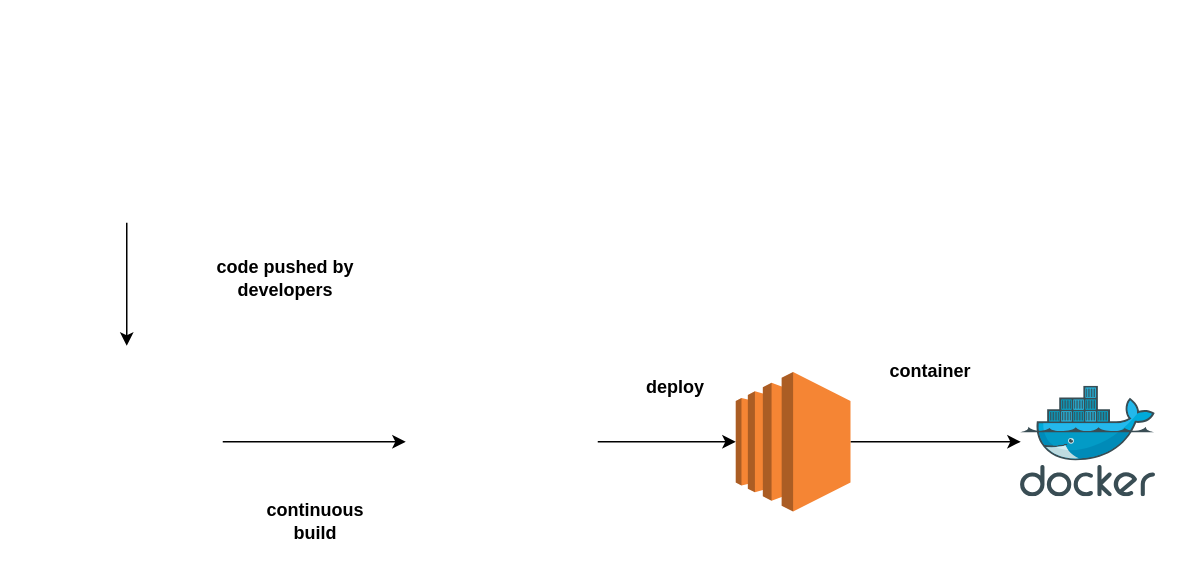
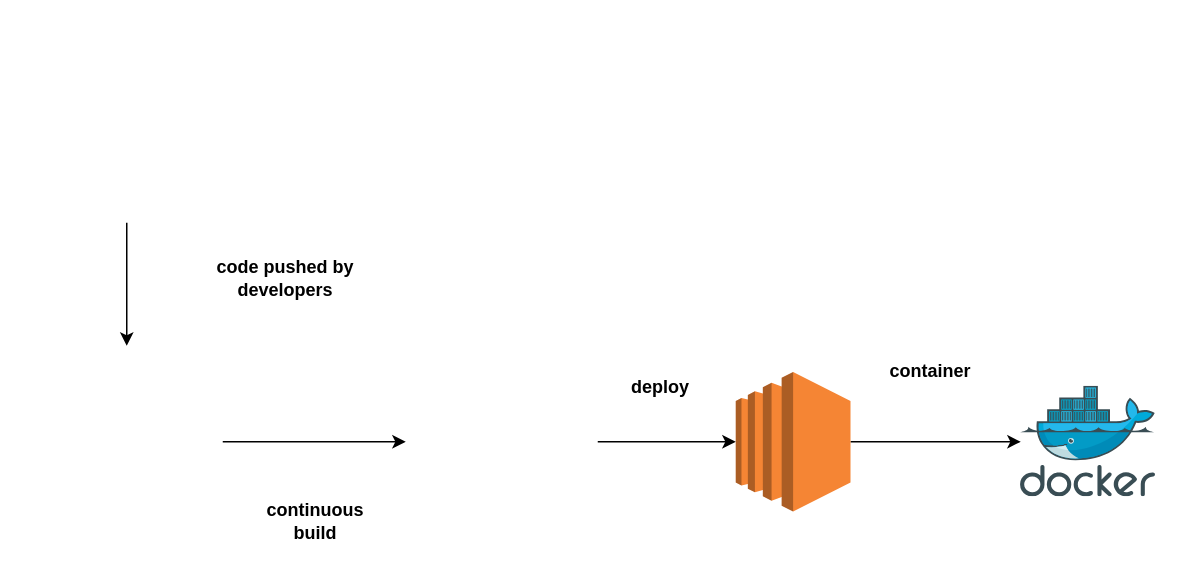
node "deploy": moved (676, 387) -> (661, 387)
